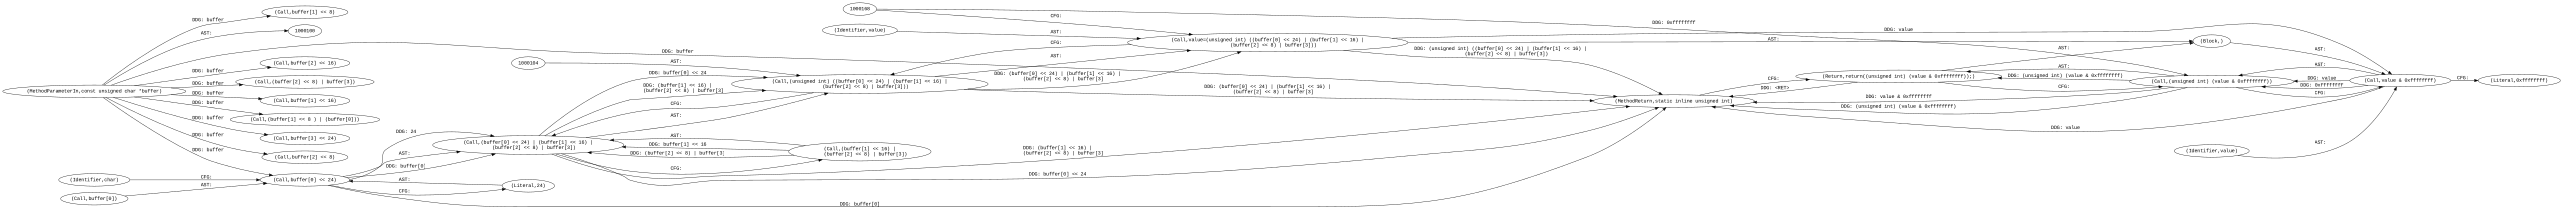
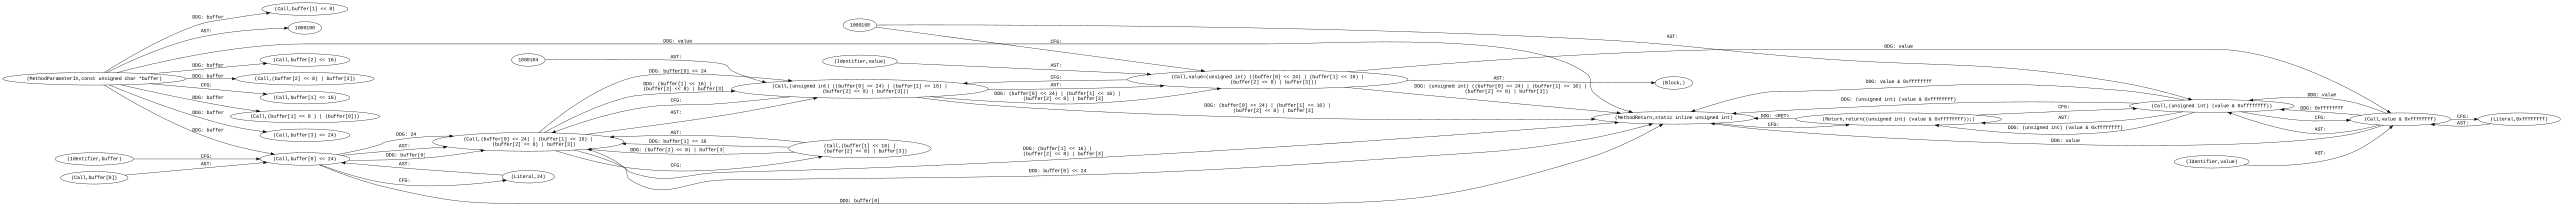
edge "1000168" -> "(Call,(unsigned int) (value & 0xffffffff))": label "DDG: 0xffffffff" -> "AST: "
edge "(MethodParameterIn,const unsigned char *buffer)" -> "(MethodReturn,static inline unsigned int)": label "DDG: buffer" -> "DDG: value"
edge "(Block,)" -> "(Call,value & 0xffffffff)": now "(Literal,0xffffffff)" -> "(Call,value & 0xffffffff)"
edge "(Return,return((unsigned int) (value & 0xffffffff));)" -> "(Block,)": removed, label "AST:"
edge "(MethodParameterIn,const unsigned char *buffer)" -> "(Call,buffer[1] << 16)": label "DDG: buffer" -> "CFG: "
node "(Call,buffer[2] << 8)": removed
node "(Identifier,char)": label "(Identifier,char)" -> "(Identifier,buffer)"
